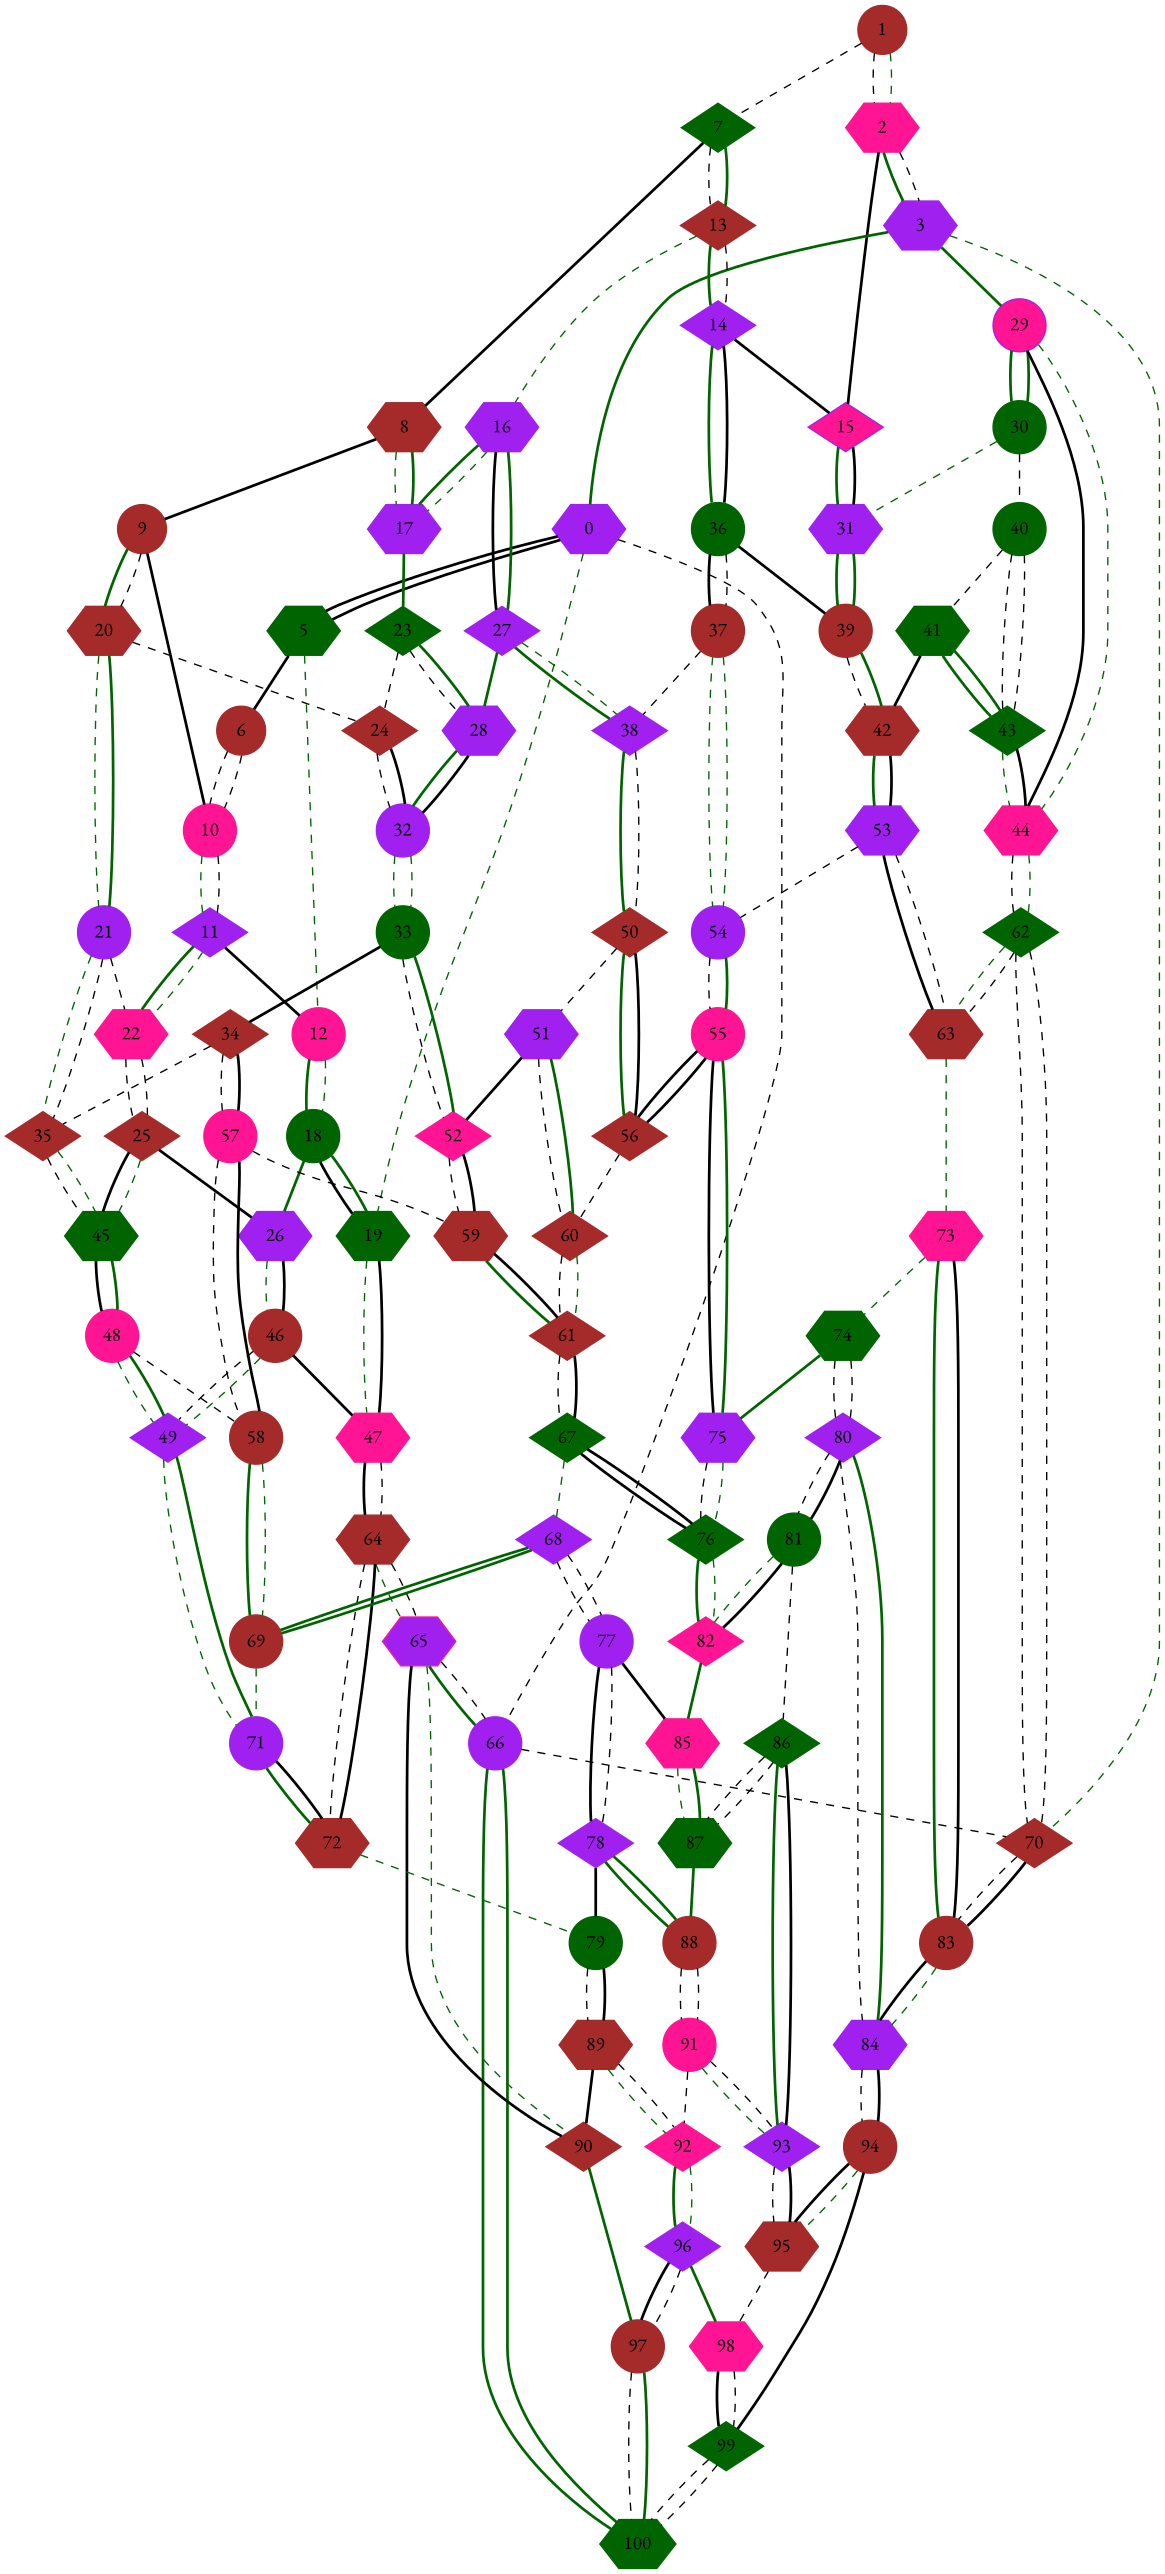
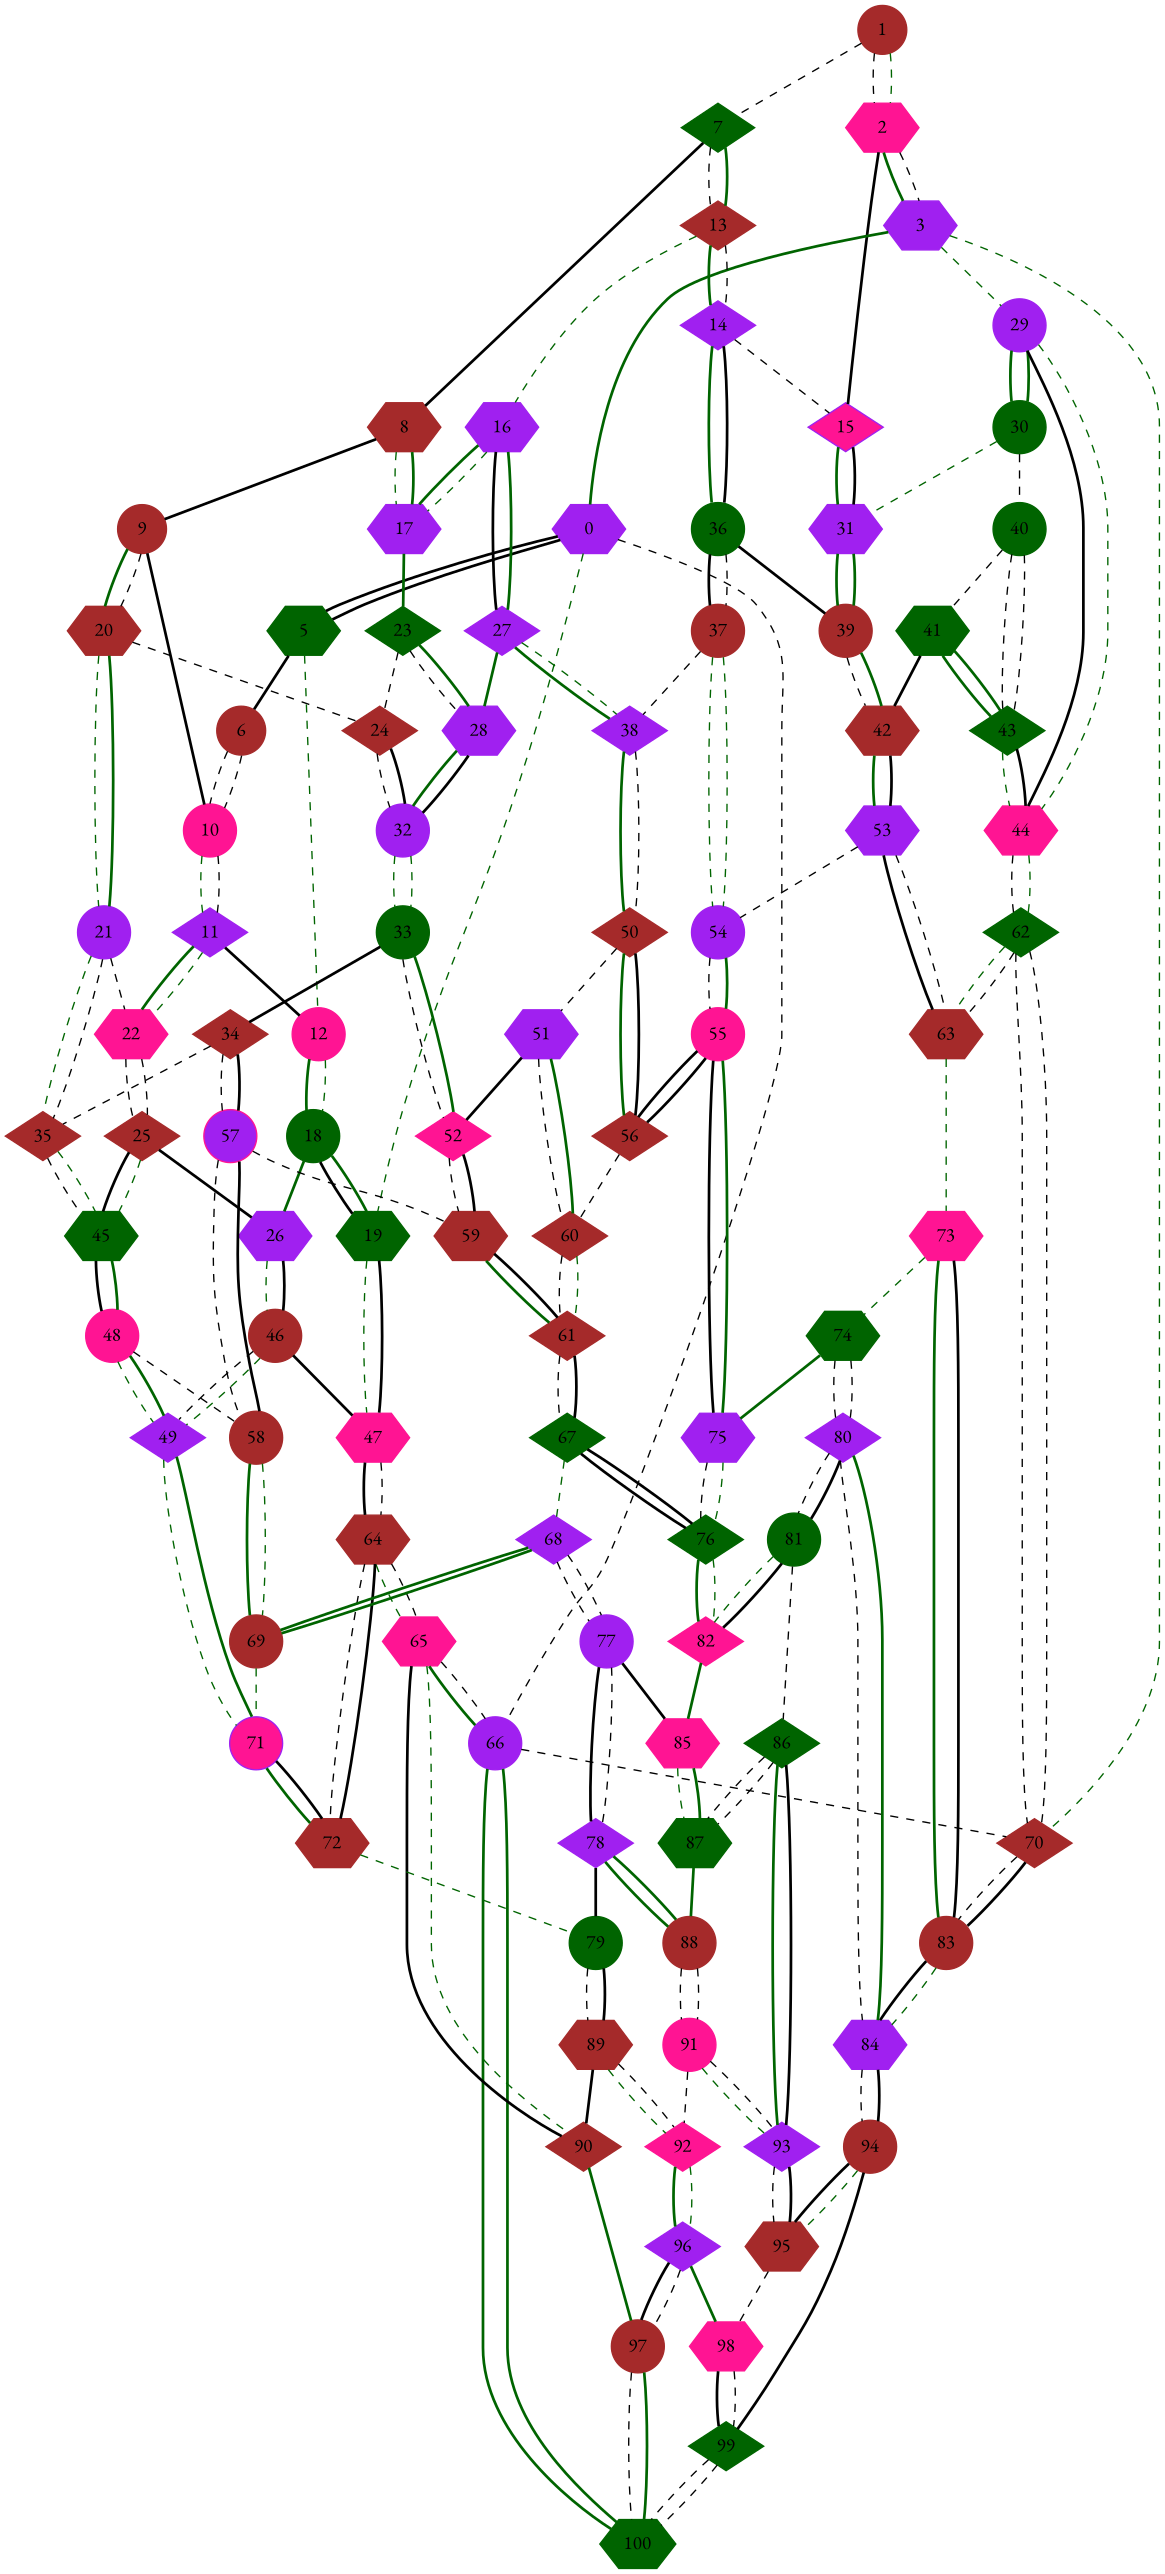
edge "3" -- "29": style bold -> dashed
node "29": fillcolor deeppink -> purple
edge "14" -- "15": style bold -> dashed
node "57": fillcolor deeppink -> purple
node "65": fillcolor purple -> deeppink
node "71": fillcolor purple -> deeppink
